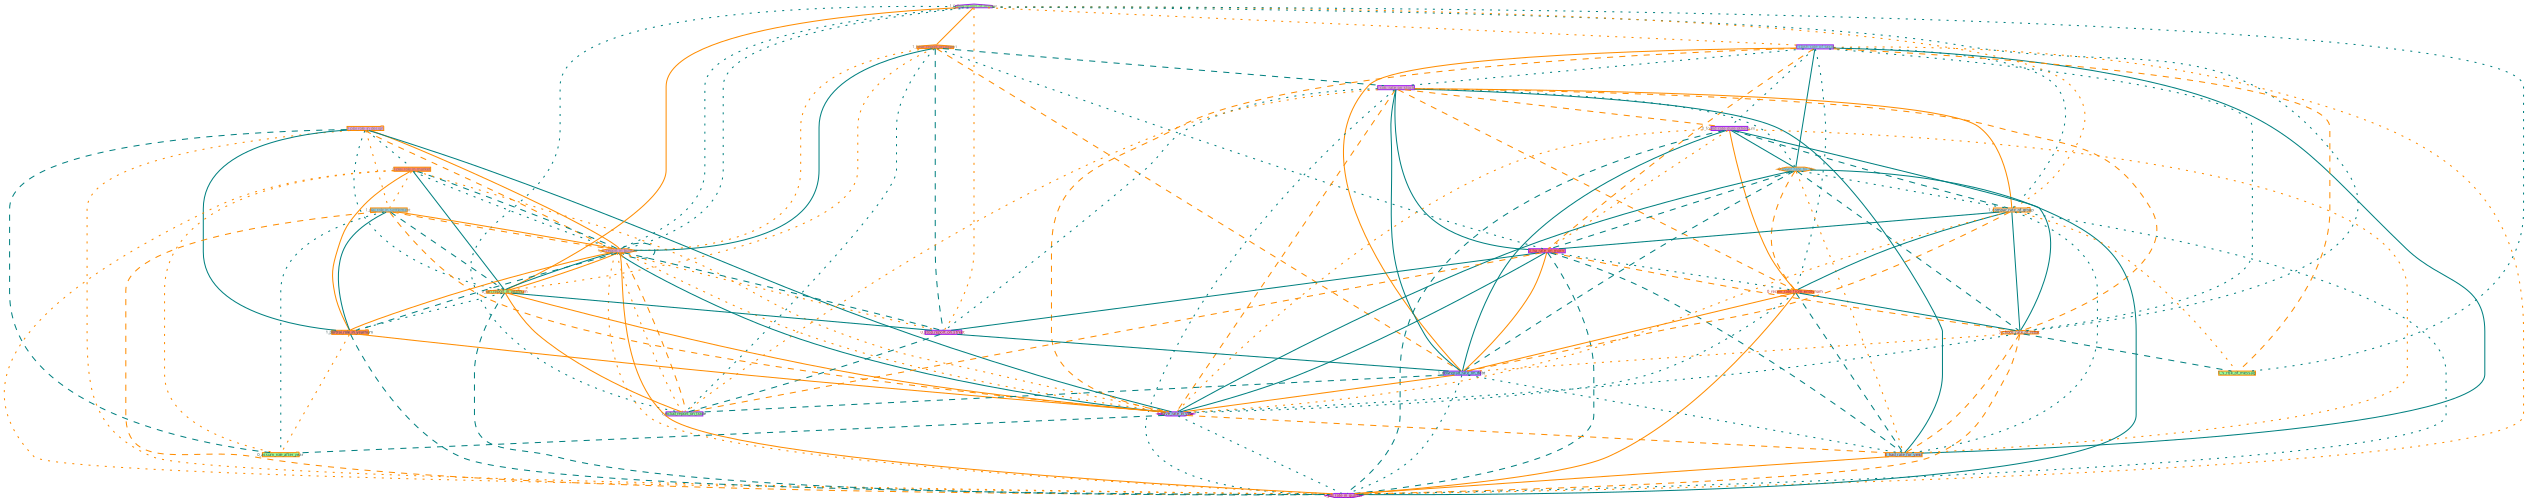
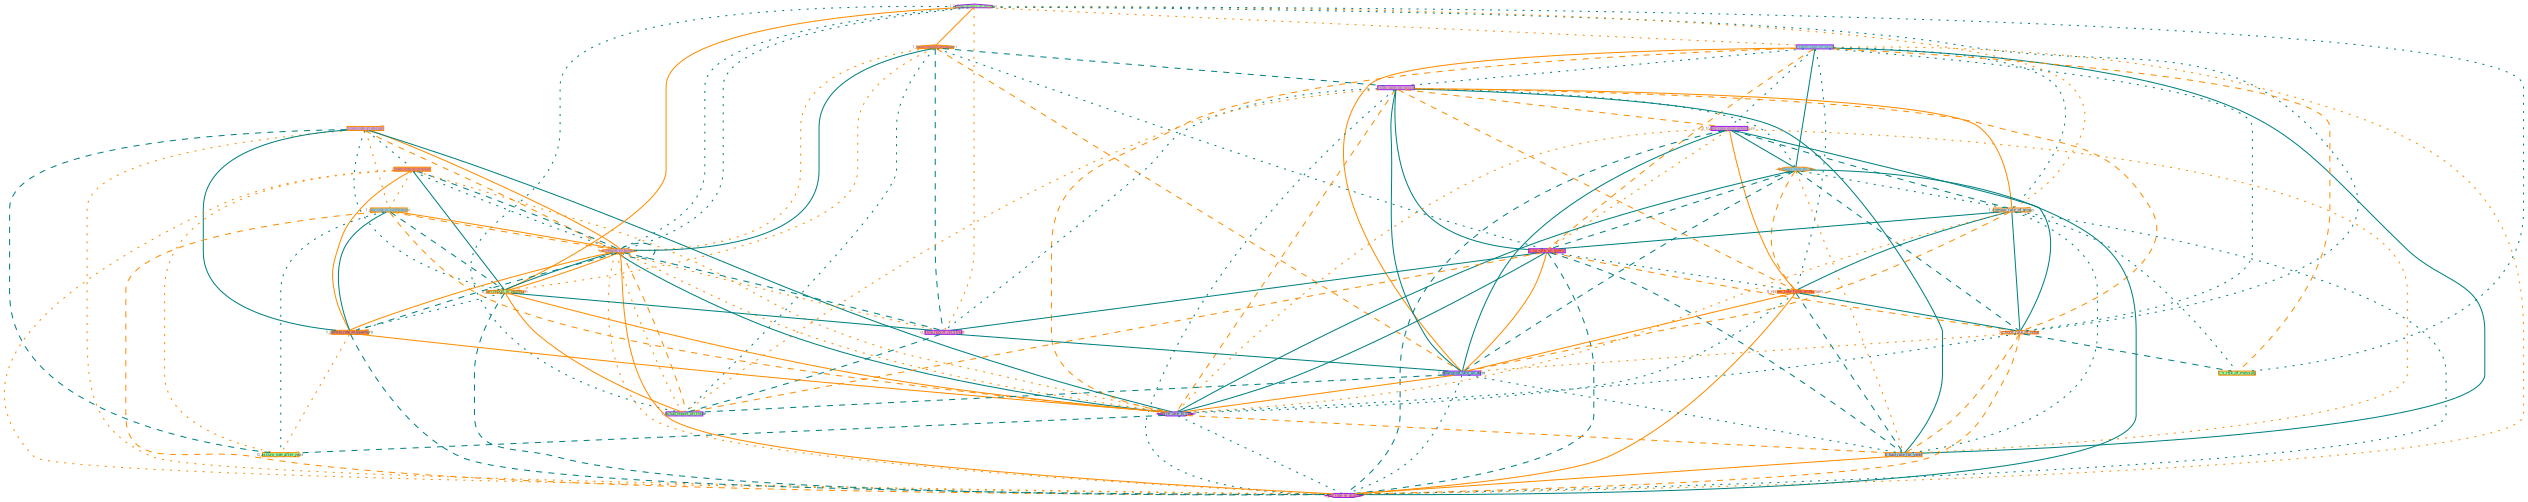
edge "1_compar_rate_of_group" -- "1_'s_risk_of_messag": color darkorange -> teal
